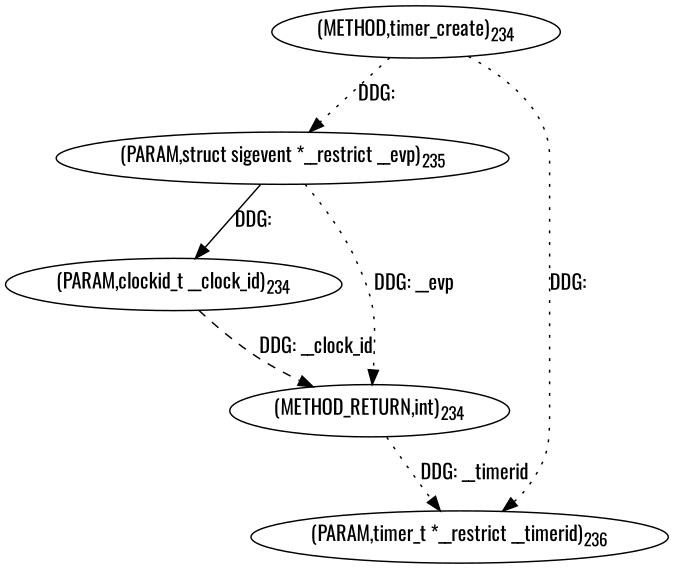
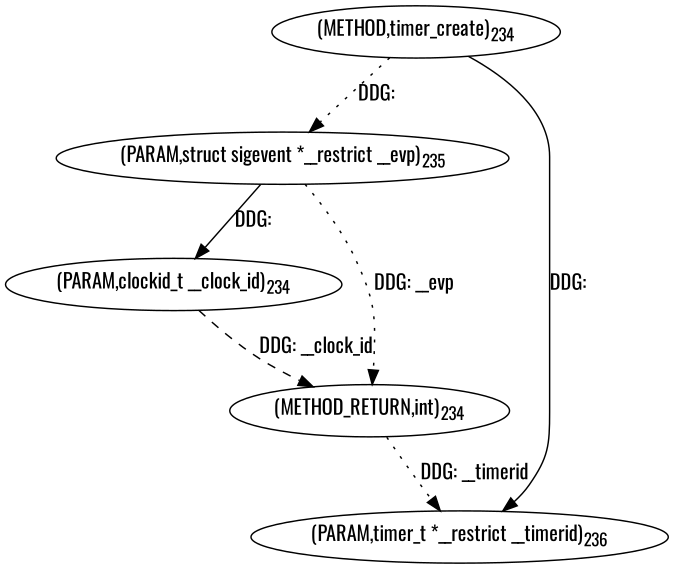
edge "(METHOD,timer_create)" -> "(PARAM,timer_t *__restrict __timerid)": style dotted -> solid
